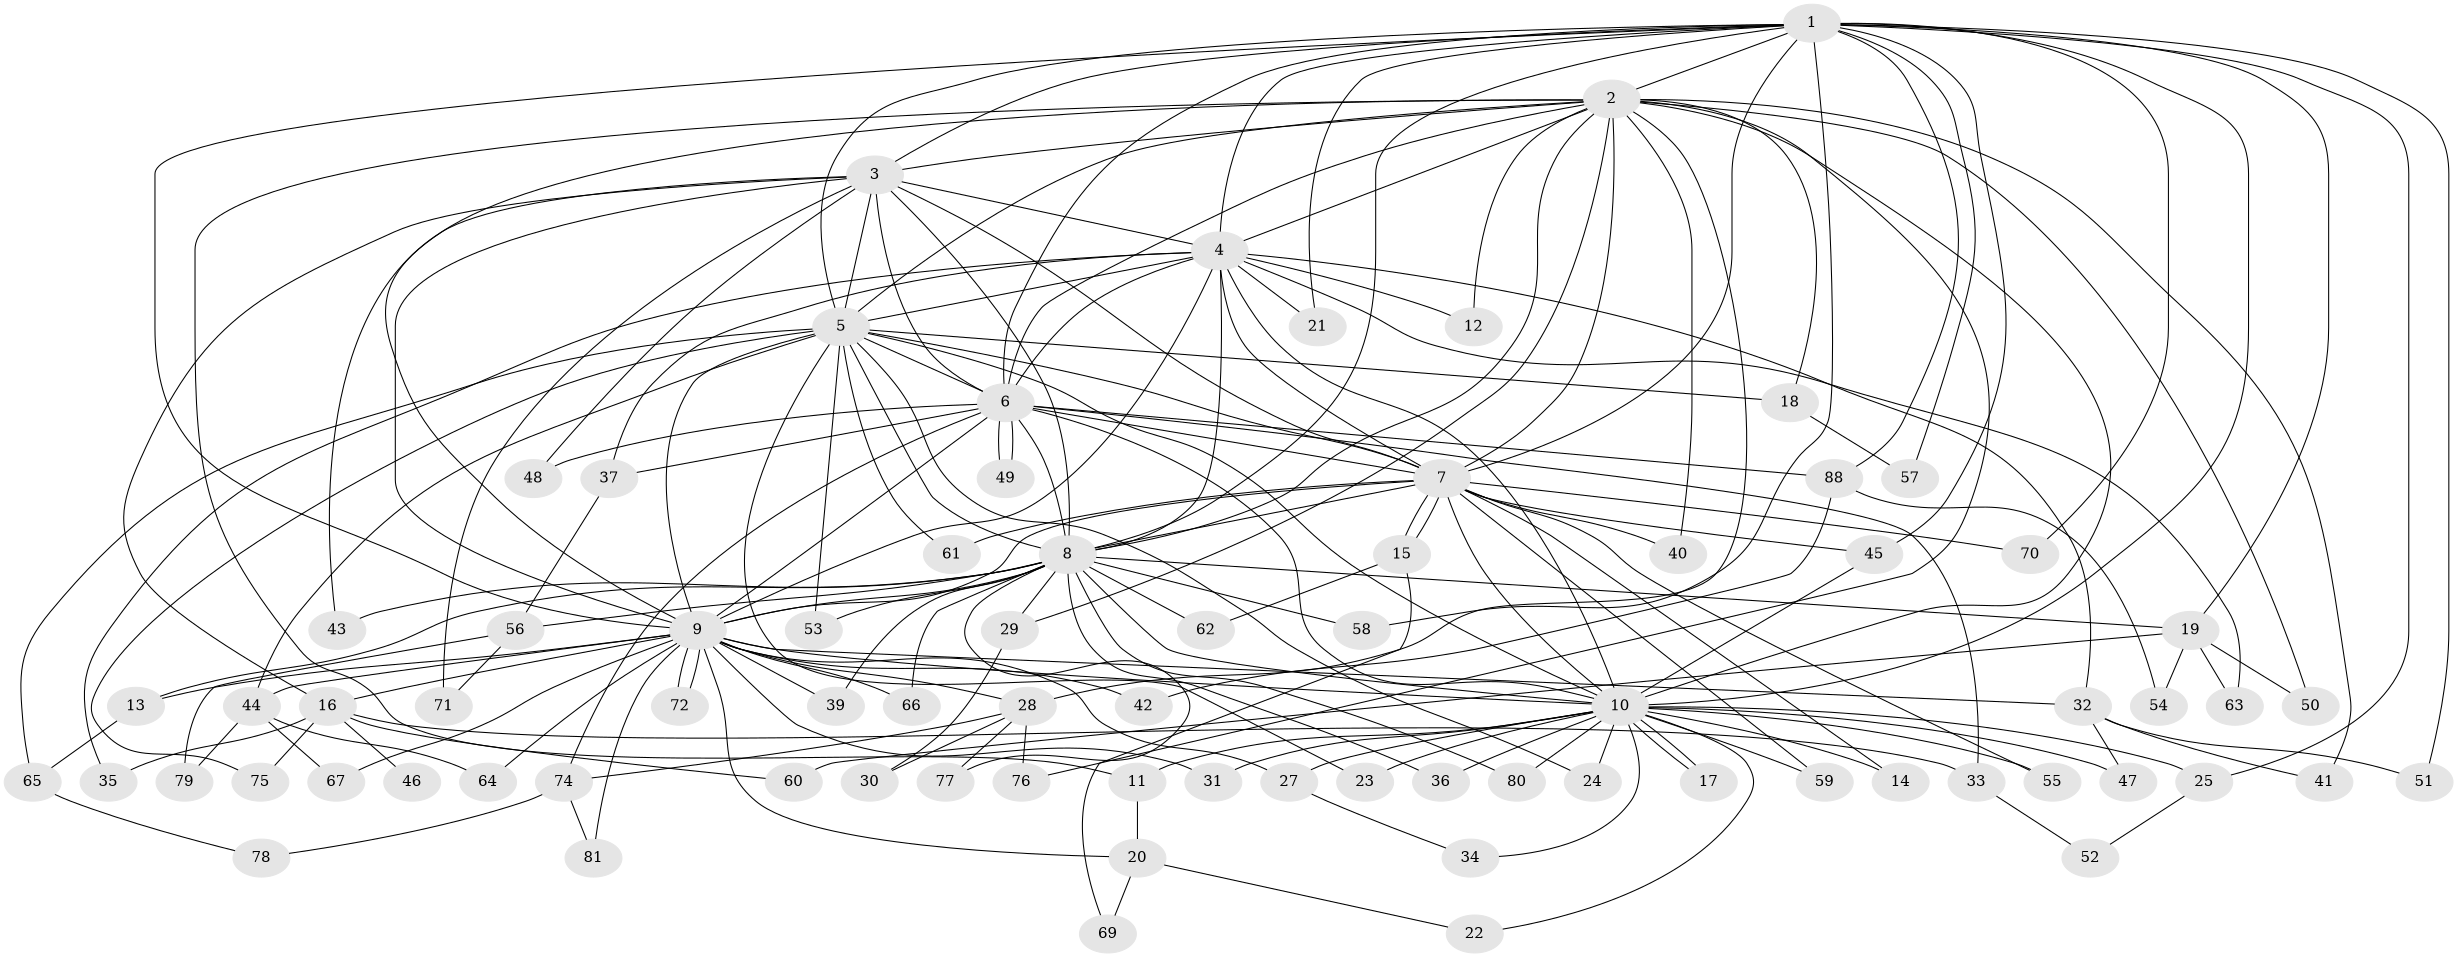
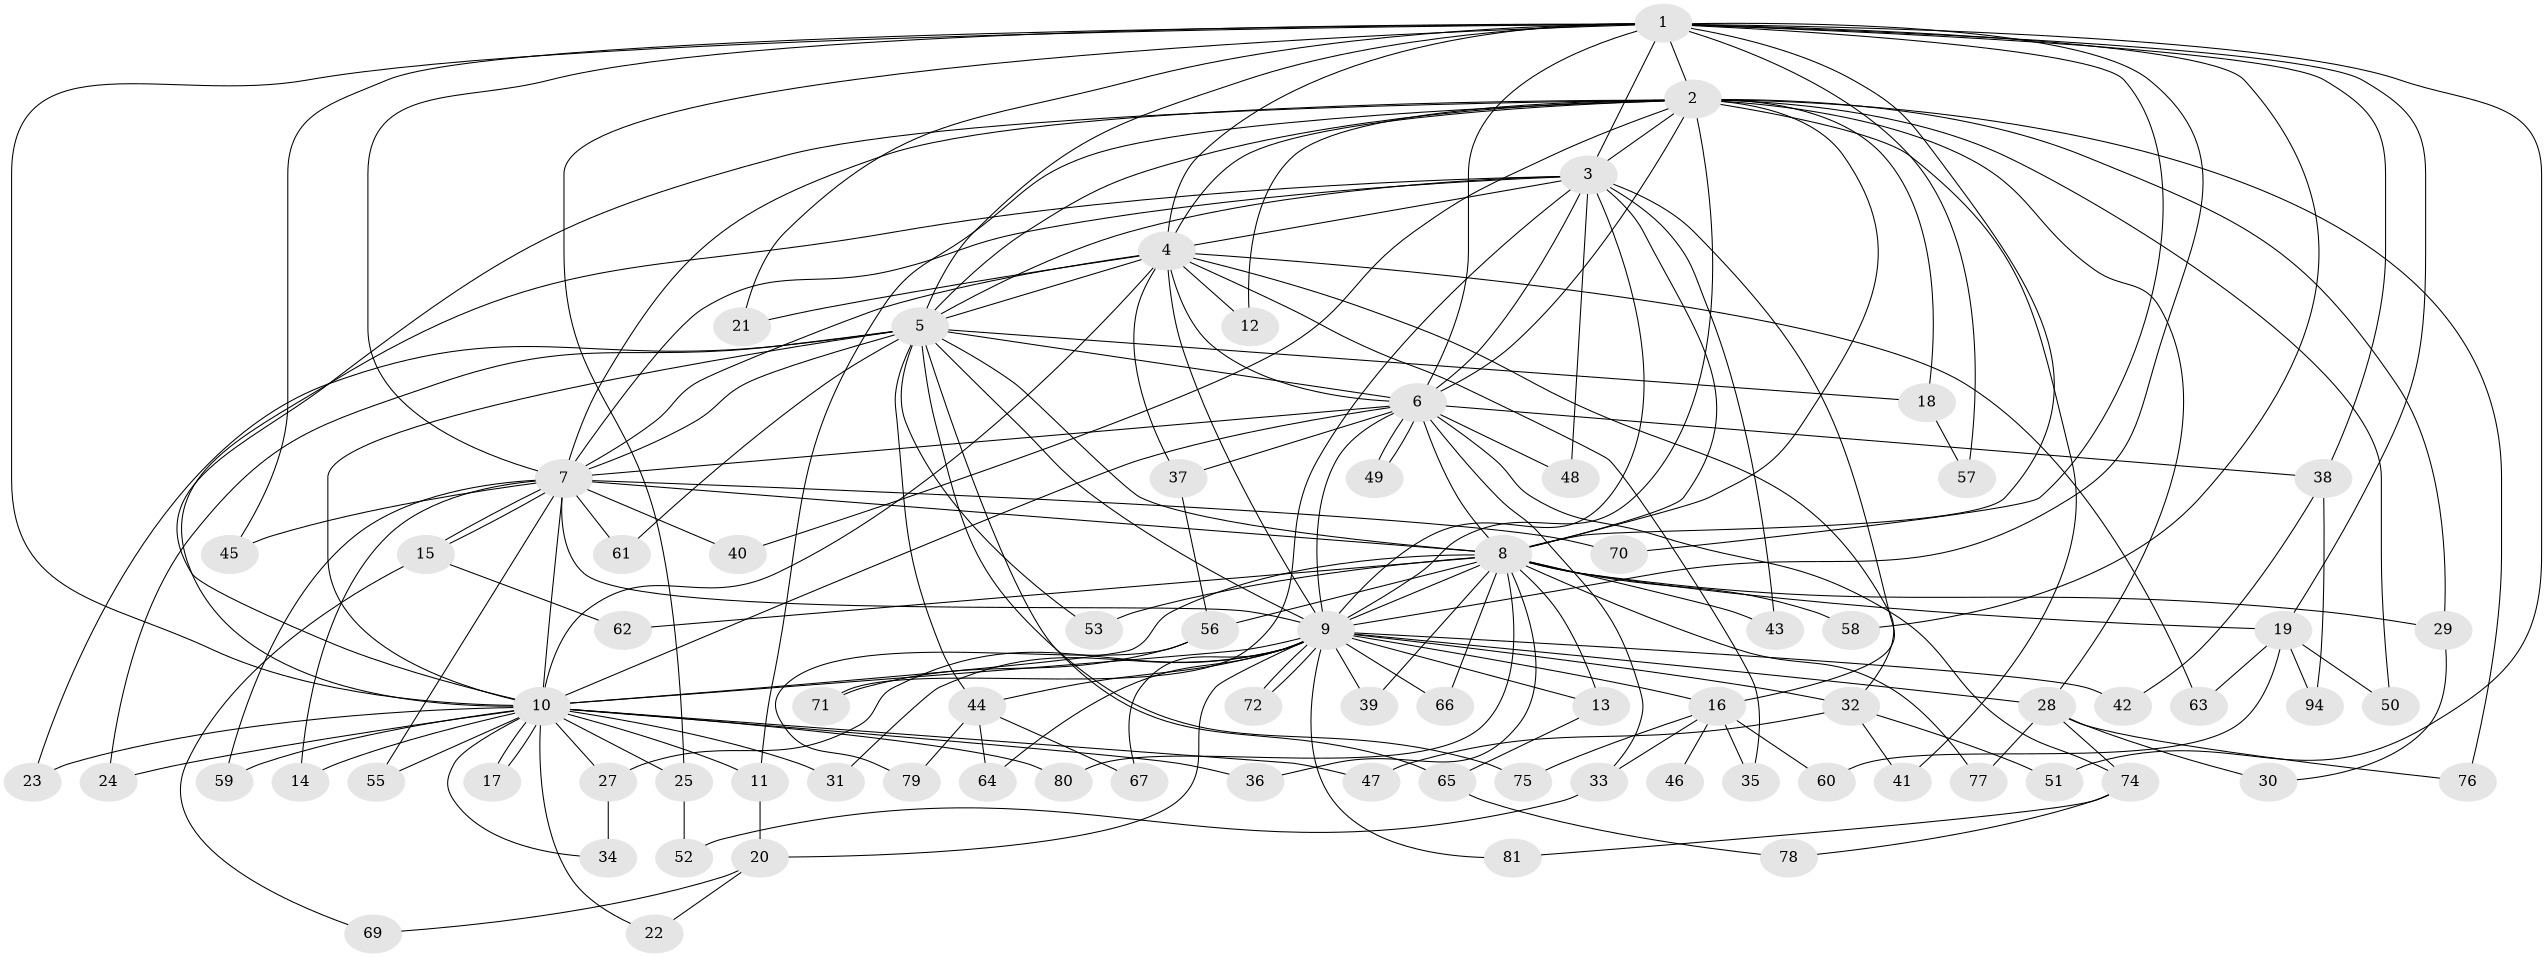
edge "4" -- "8": removed
node "88": label "88" -> "38"
edge "45" -- "10": now "3" -- "10"
node "54": label "54" -> "94"
